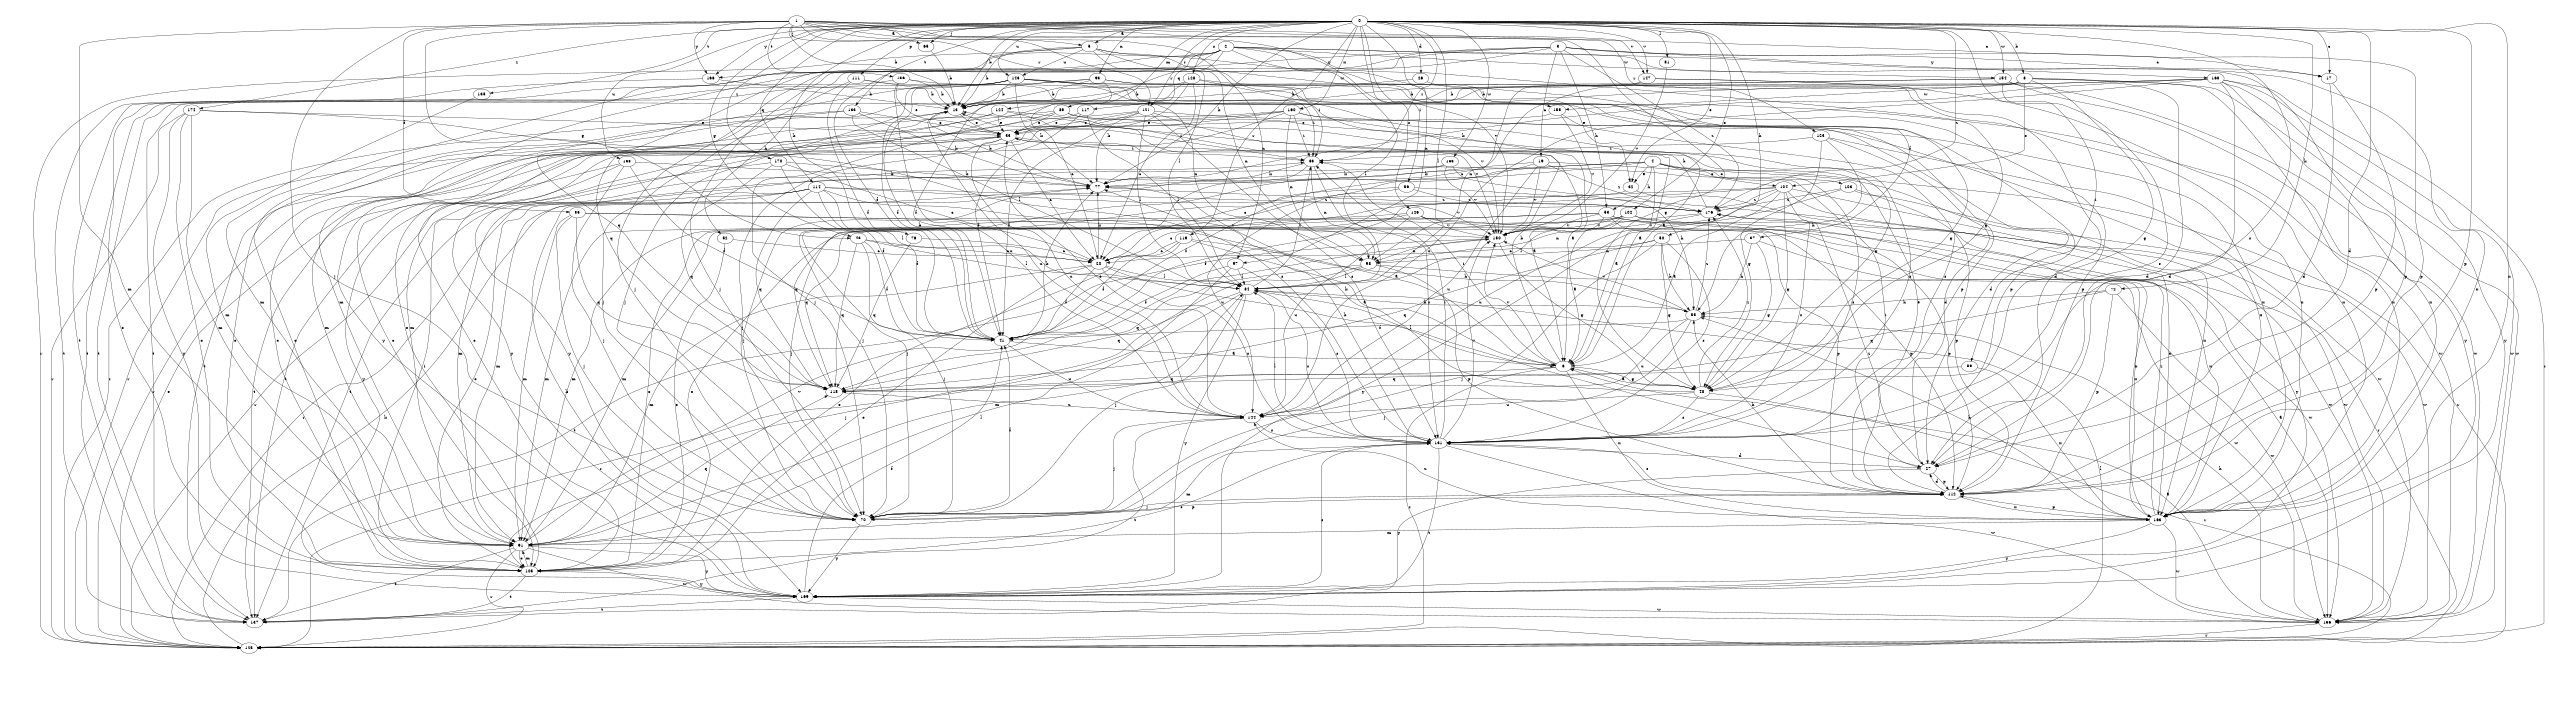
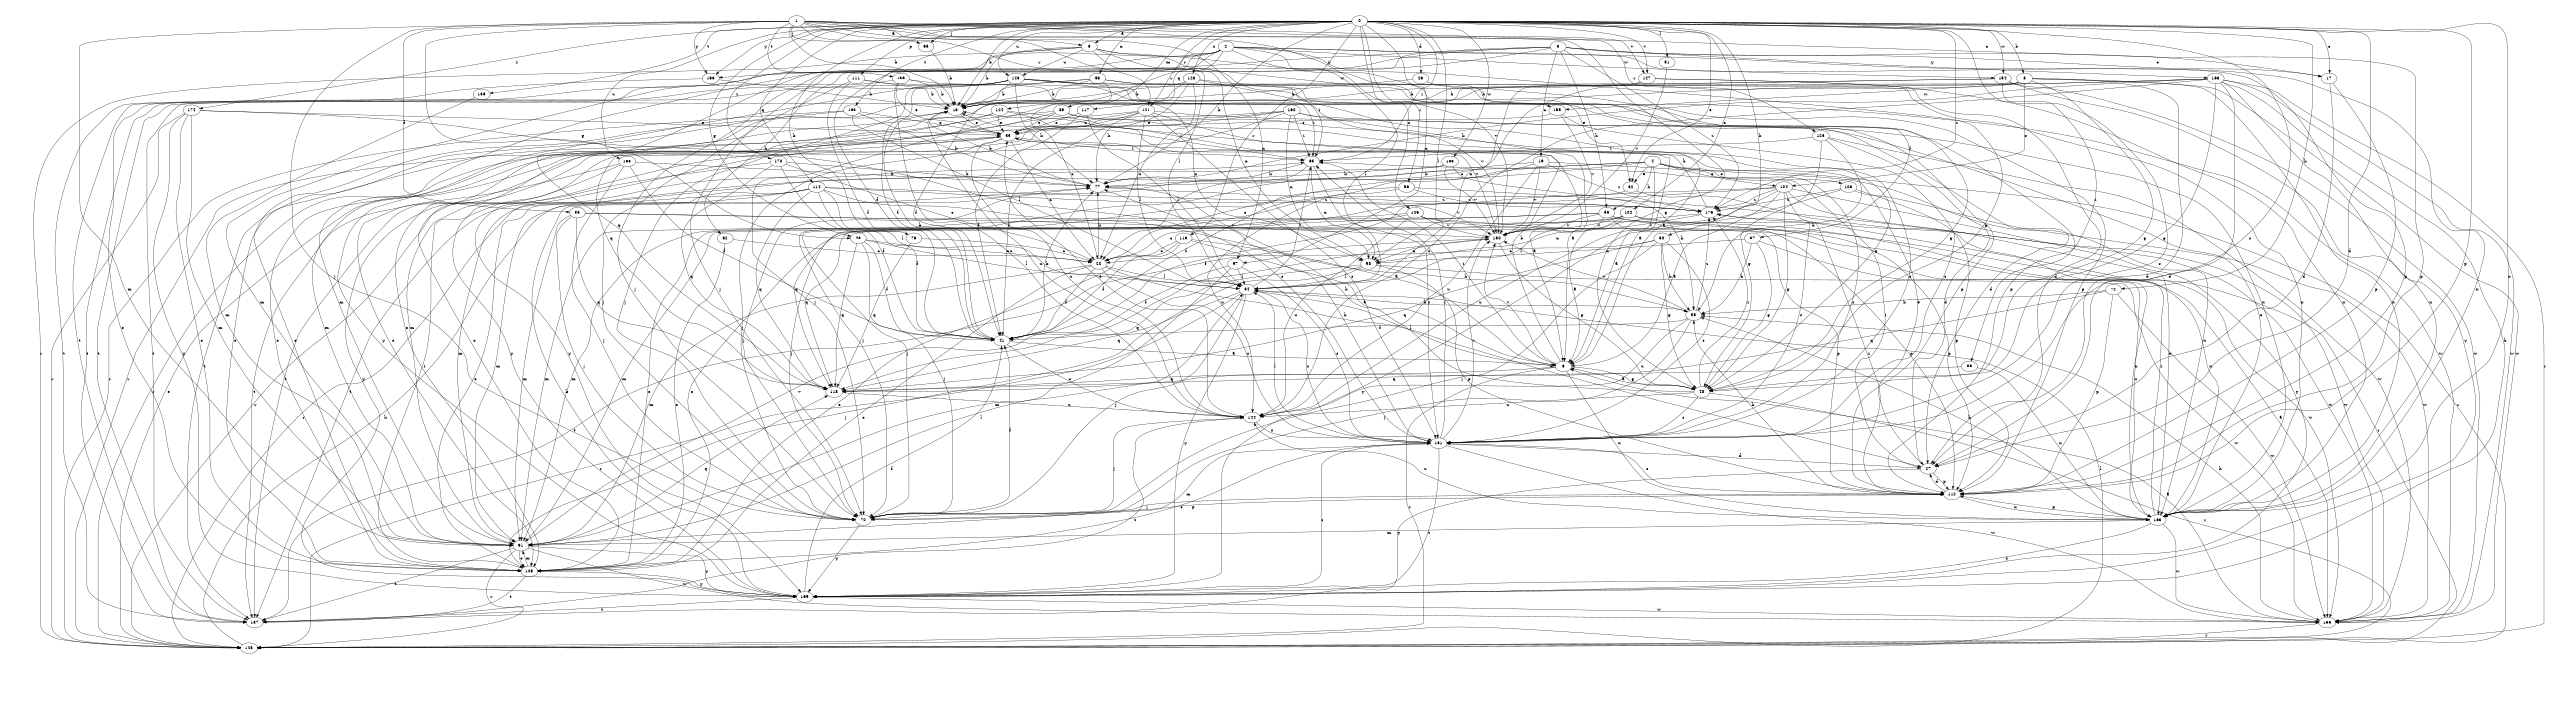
edge "0" -> "160": removed, label "x"
edge "168" -> "48": added, label "g"
edge "168" -> "169": label "y" -> "b"
